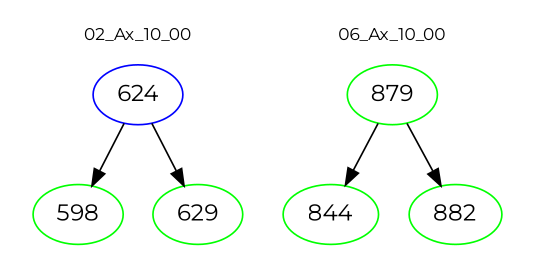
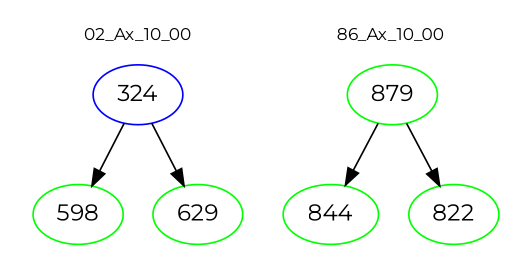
cluster "06_Ax_10_00": label "06_Ax_10_00" -> "86_Ax_10_00"
node "624": label "624" -> "324"
node "882": label "882" -> "822"
